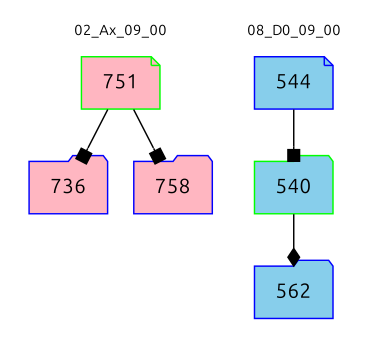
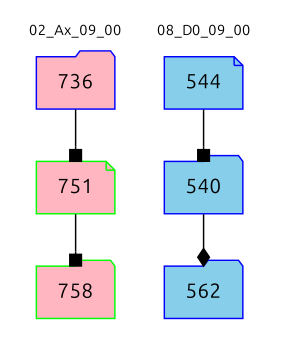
edge "751" -> "736": reversed
node "758": color blue -> green
node "540": color green -> blue
